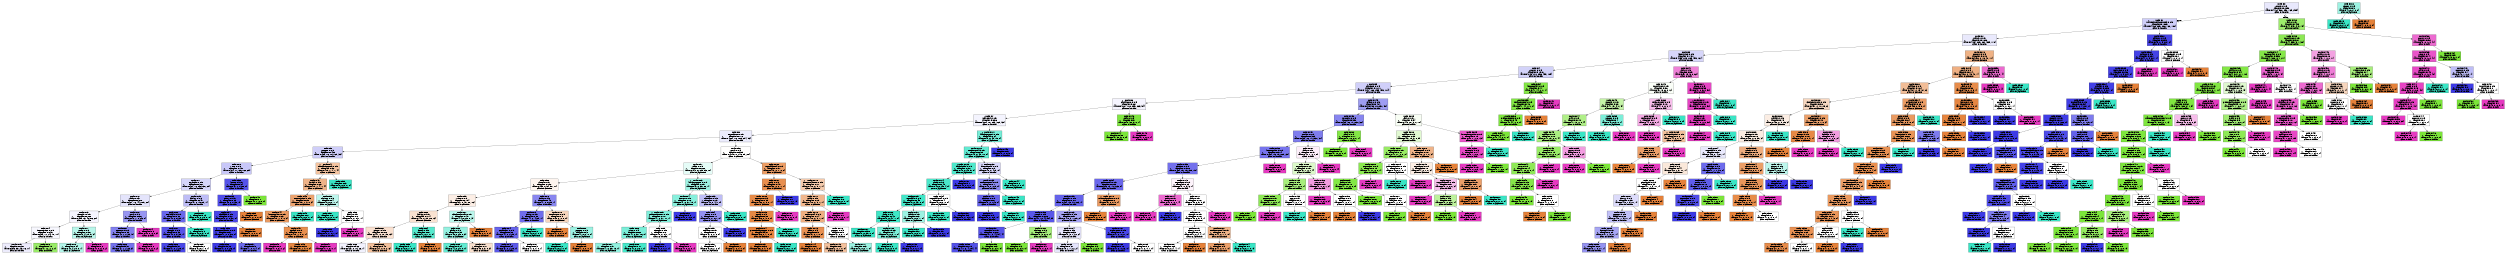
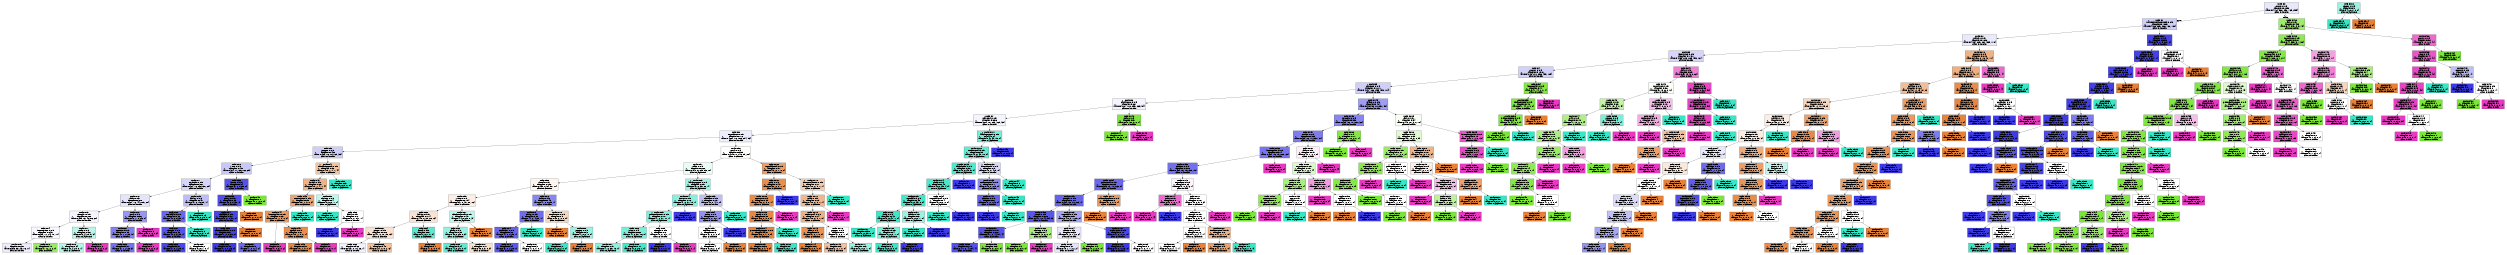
node "node #121": text "samples = 64" -> "celery = 64"
node "node #410": text "class = indian" -> "class = sprout"
edge "node #413" -> "node #412": reversed
edge "node #45" -> "node #48": now "node #44" -> "node #48"
node "node #65": removed
